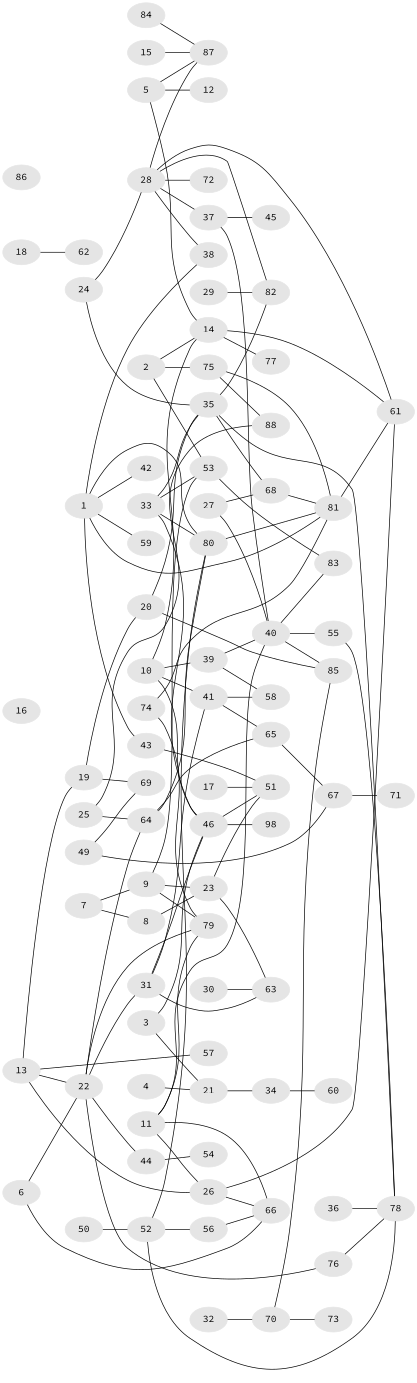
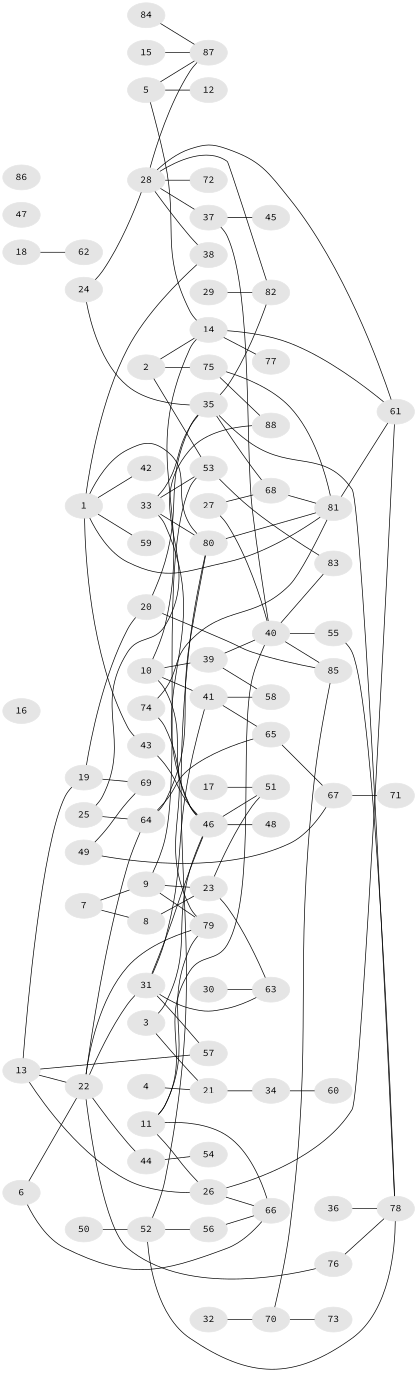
node "47": added
edge "43" -- "51": now "43" -- "46"
node "98": label "98" -> "48"
edge "31" -- "57": added
